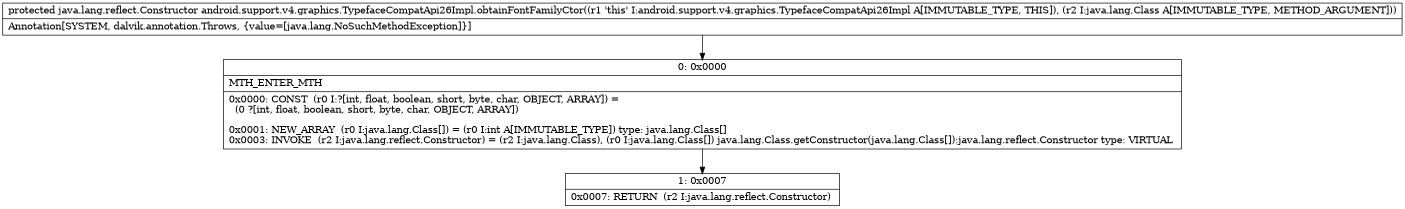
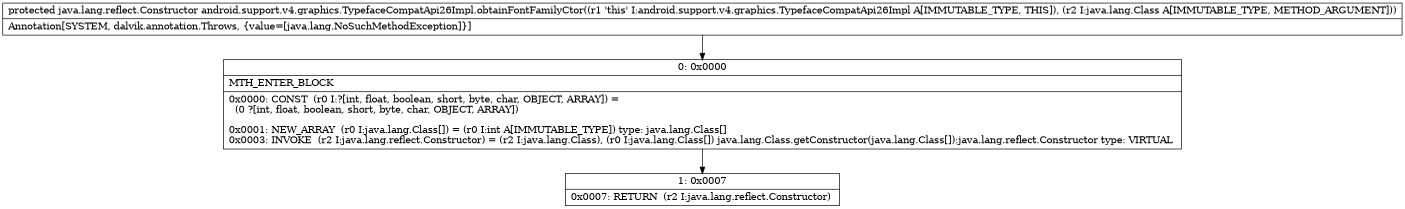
node "0: 0x0000": text "MTH_ENTER_MTH" -> "MTH_ENTER_BLOCK"
